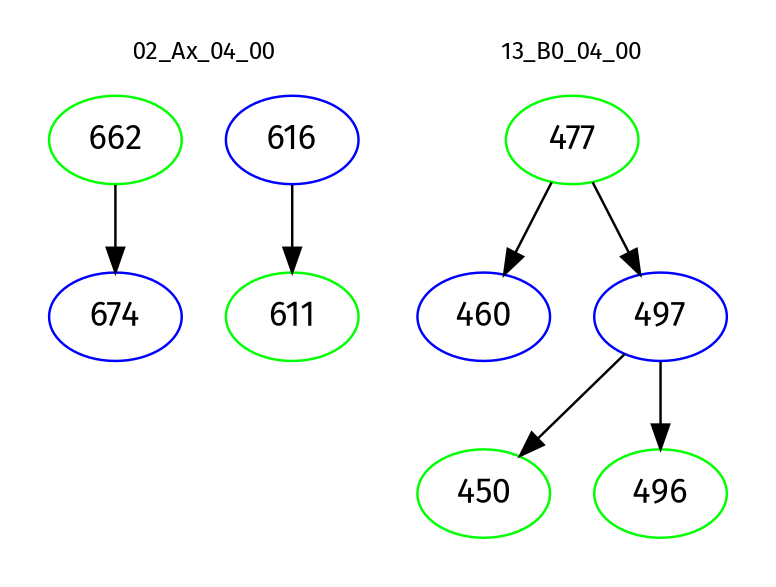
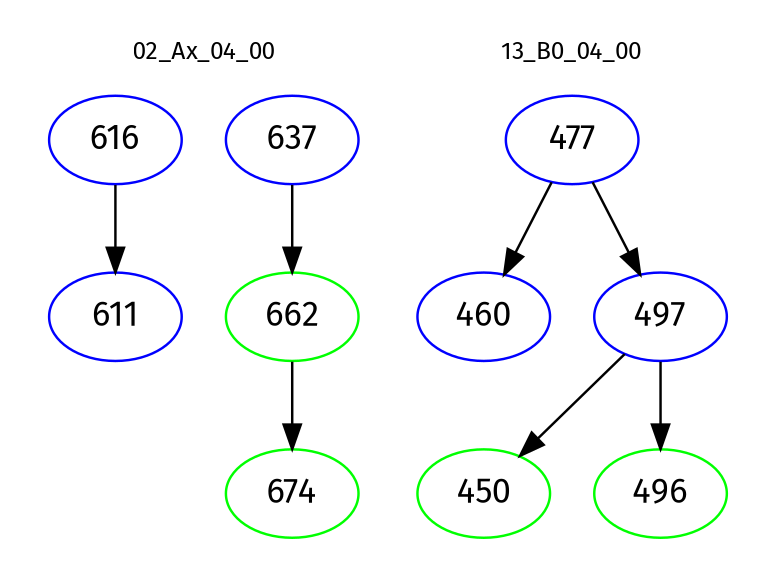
node "637": added
node "477": color green -> blue
node "674": color blue -> green
node "611": color green -> blue
